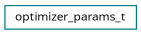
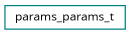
node "optimizer_params_t": label "optimizer_params_t" -> "params_params_t"
